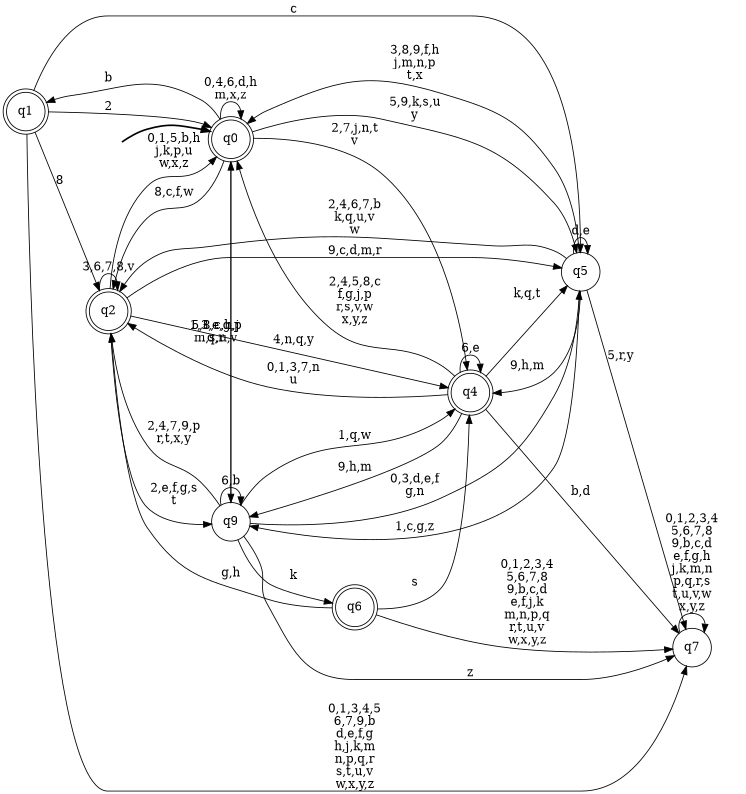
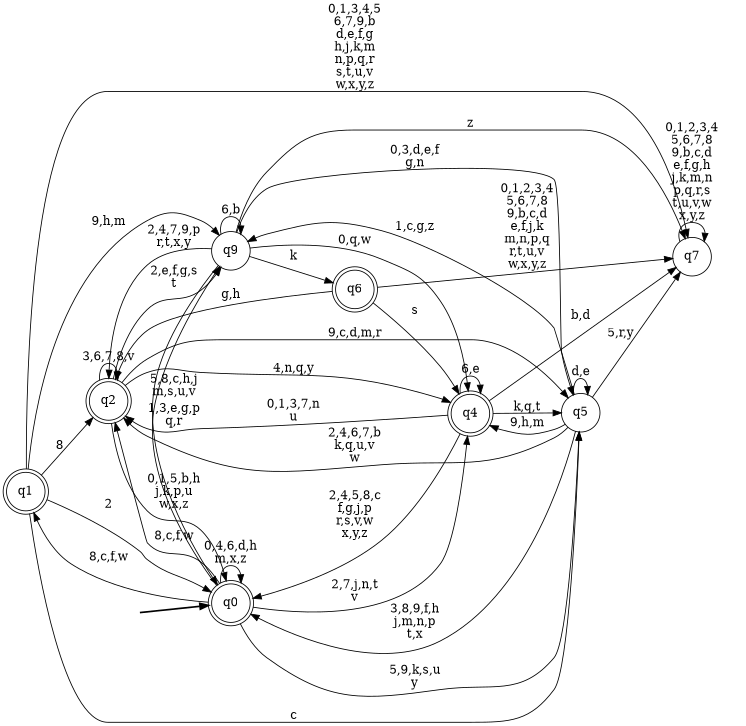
edge "q0" -> "q1": label "b" -> "8,c,f,w"
edge "q9" -> "q4": label "1,q,w" -> "0,q,w"
edge "q4" -> "q9": now "q1" -> "q9"
